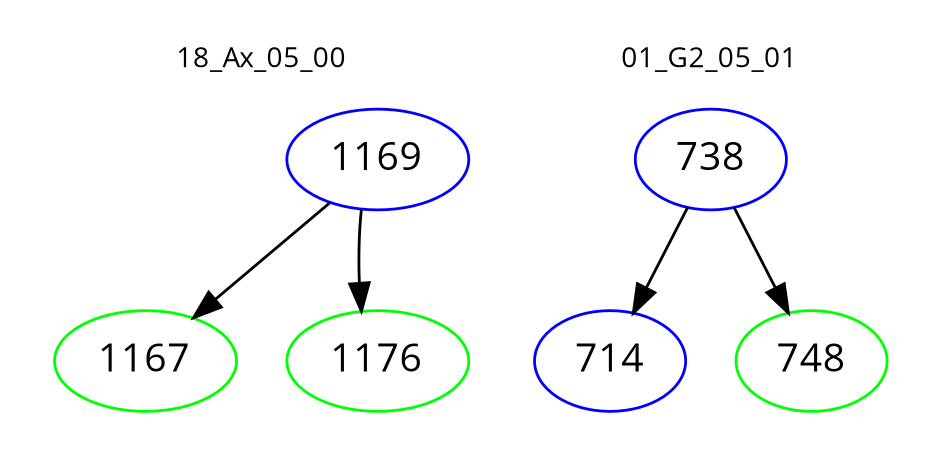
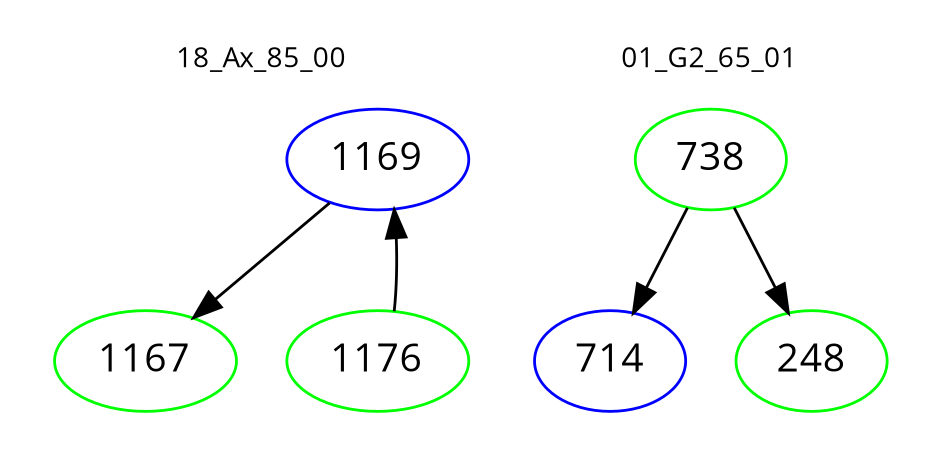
cluster "18_Ax_05_00": label "18_Ax_05_00" -> "18_Ax_85_00"
cluster "01_G2_05_01": label "01_G2_05_01" -> "01_G2_65_01"
node "738": color blue -> green
edge "1169" -> "1176": reversed
node "748": label "748" -> "248"
